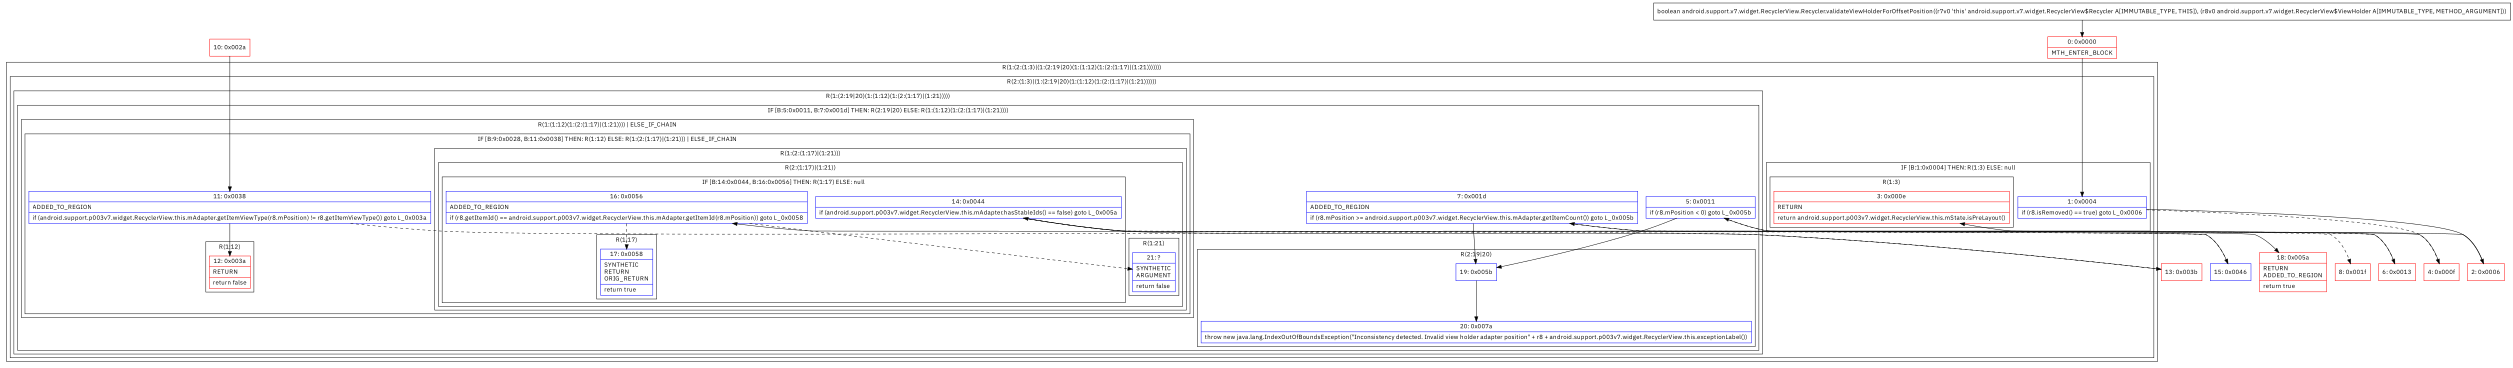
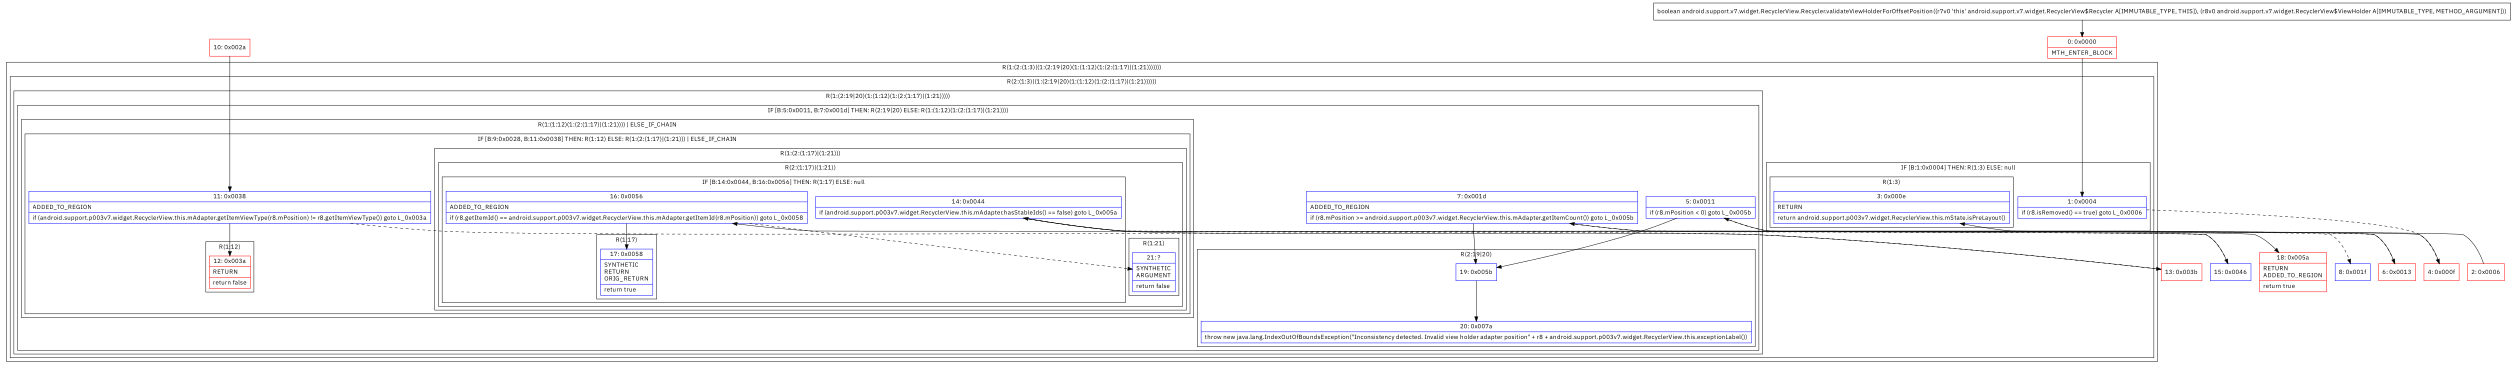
node "3: 0x000e": color red -> blue
edge "1: 0x0004" -> "2: 0x0006": removed
edge "16: 0x0056" -> "17: 0x0058": style dashed -> solid
node "8: 0x001f": color red -> blue
